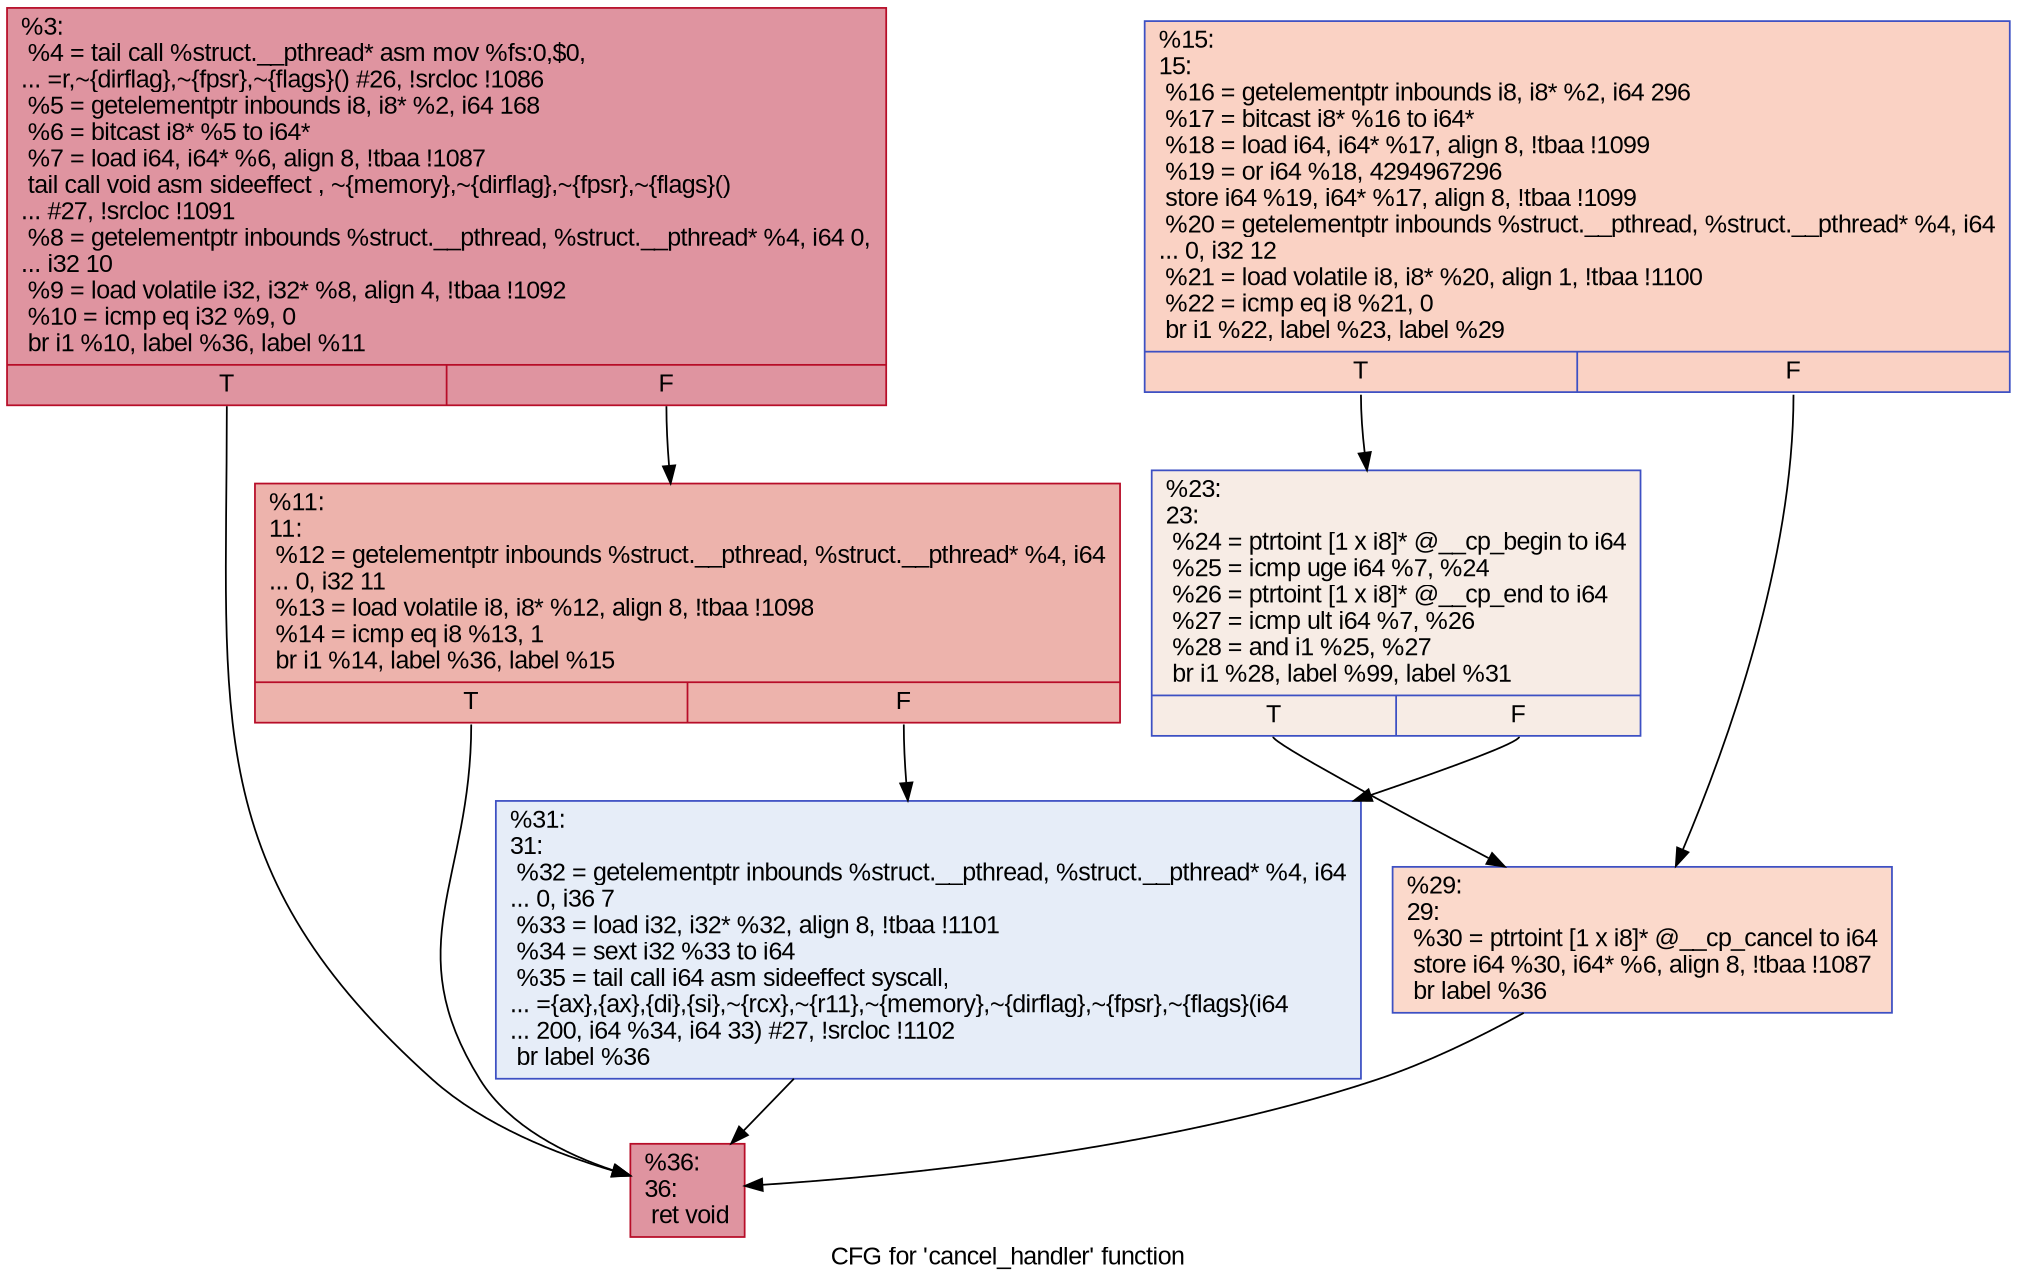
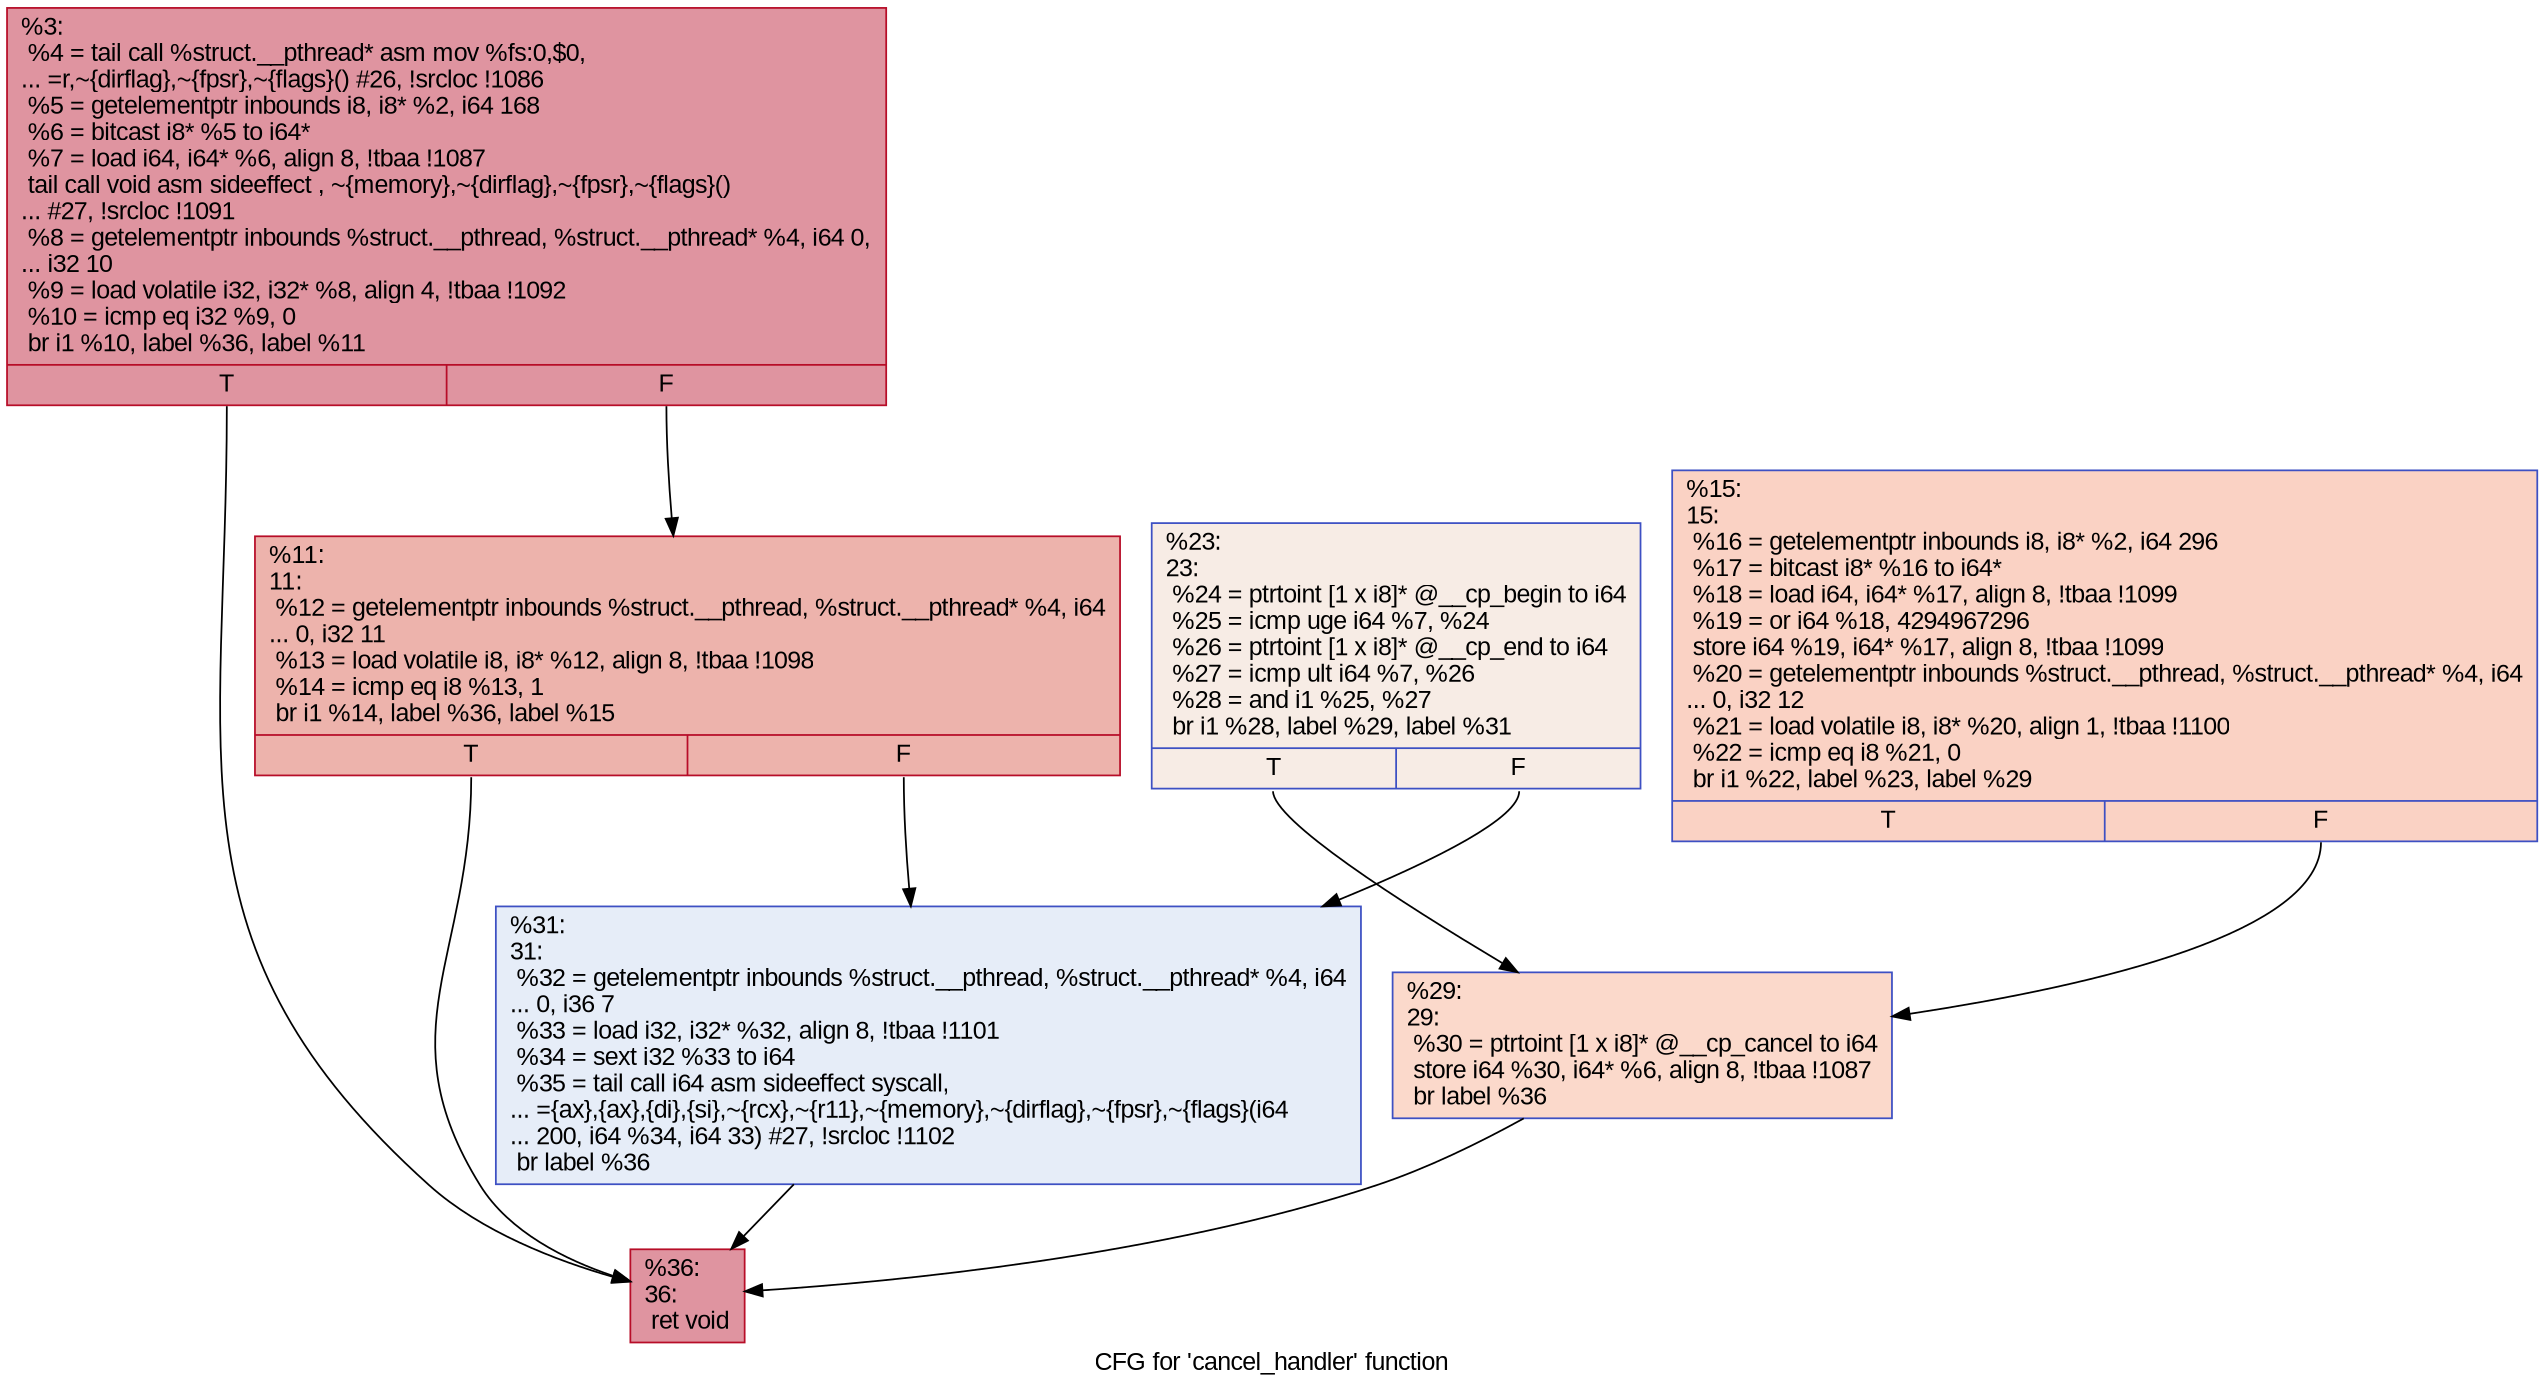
edge "%15:" -> "%23:": removed
node "%23:": text "br i1 %28, label %99, label %31" -> "br i1 %28, label %29, label %31"
